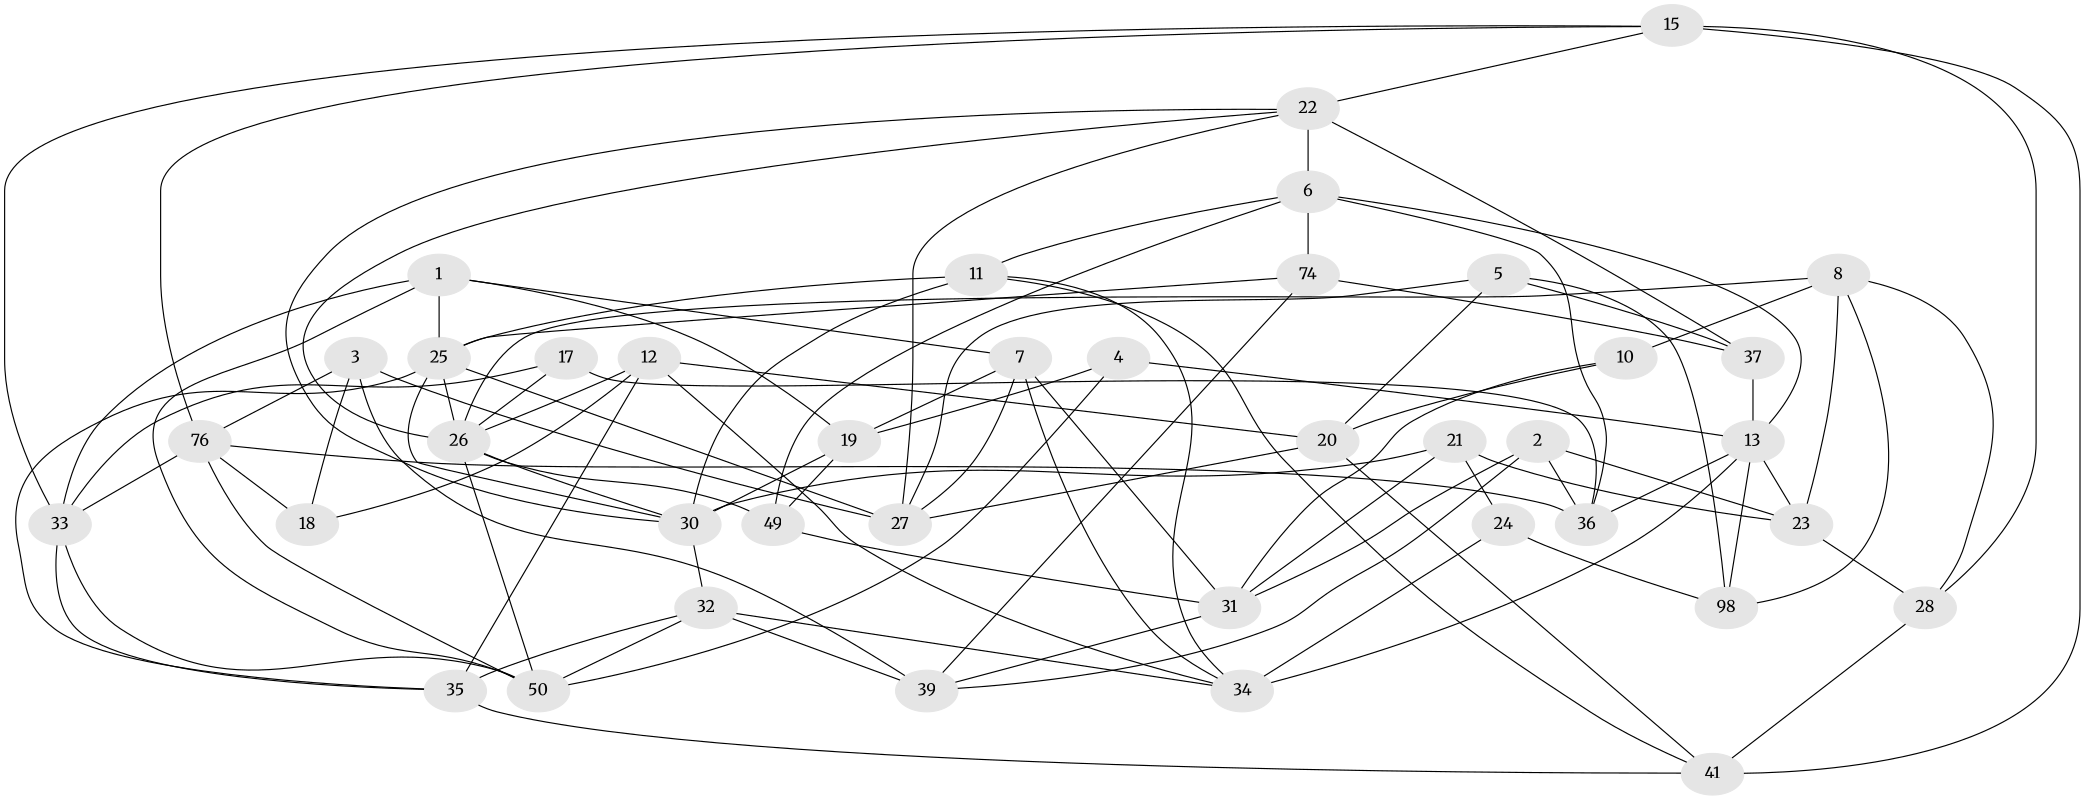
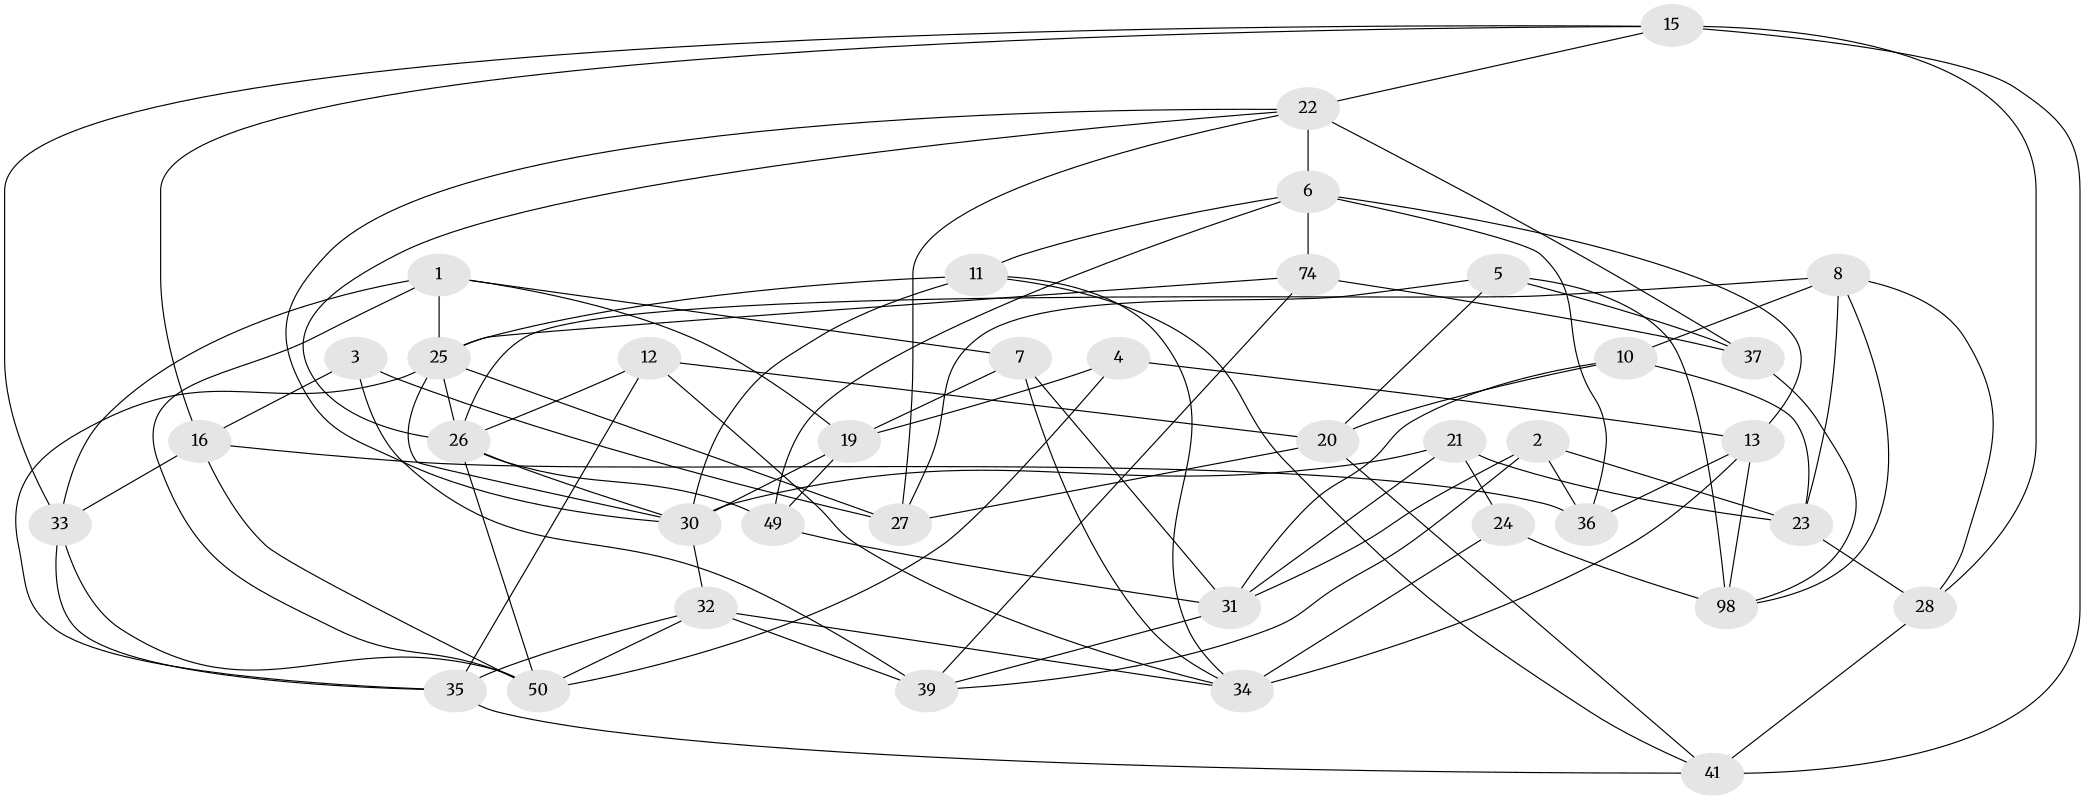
node "17": removed
edge "37" -- "13": now "37" -- "98"
node "76": label "76" -> "16"
edge "7" -- "27": removed
edge "13" -- "23": now "10" -- "23"
node "18": removed
